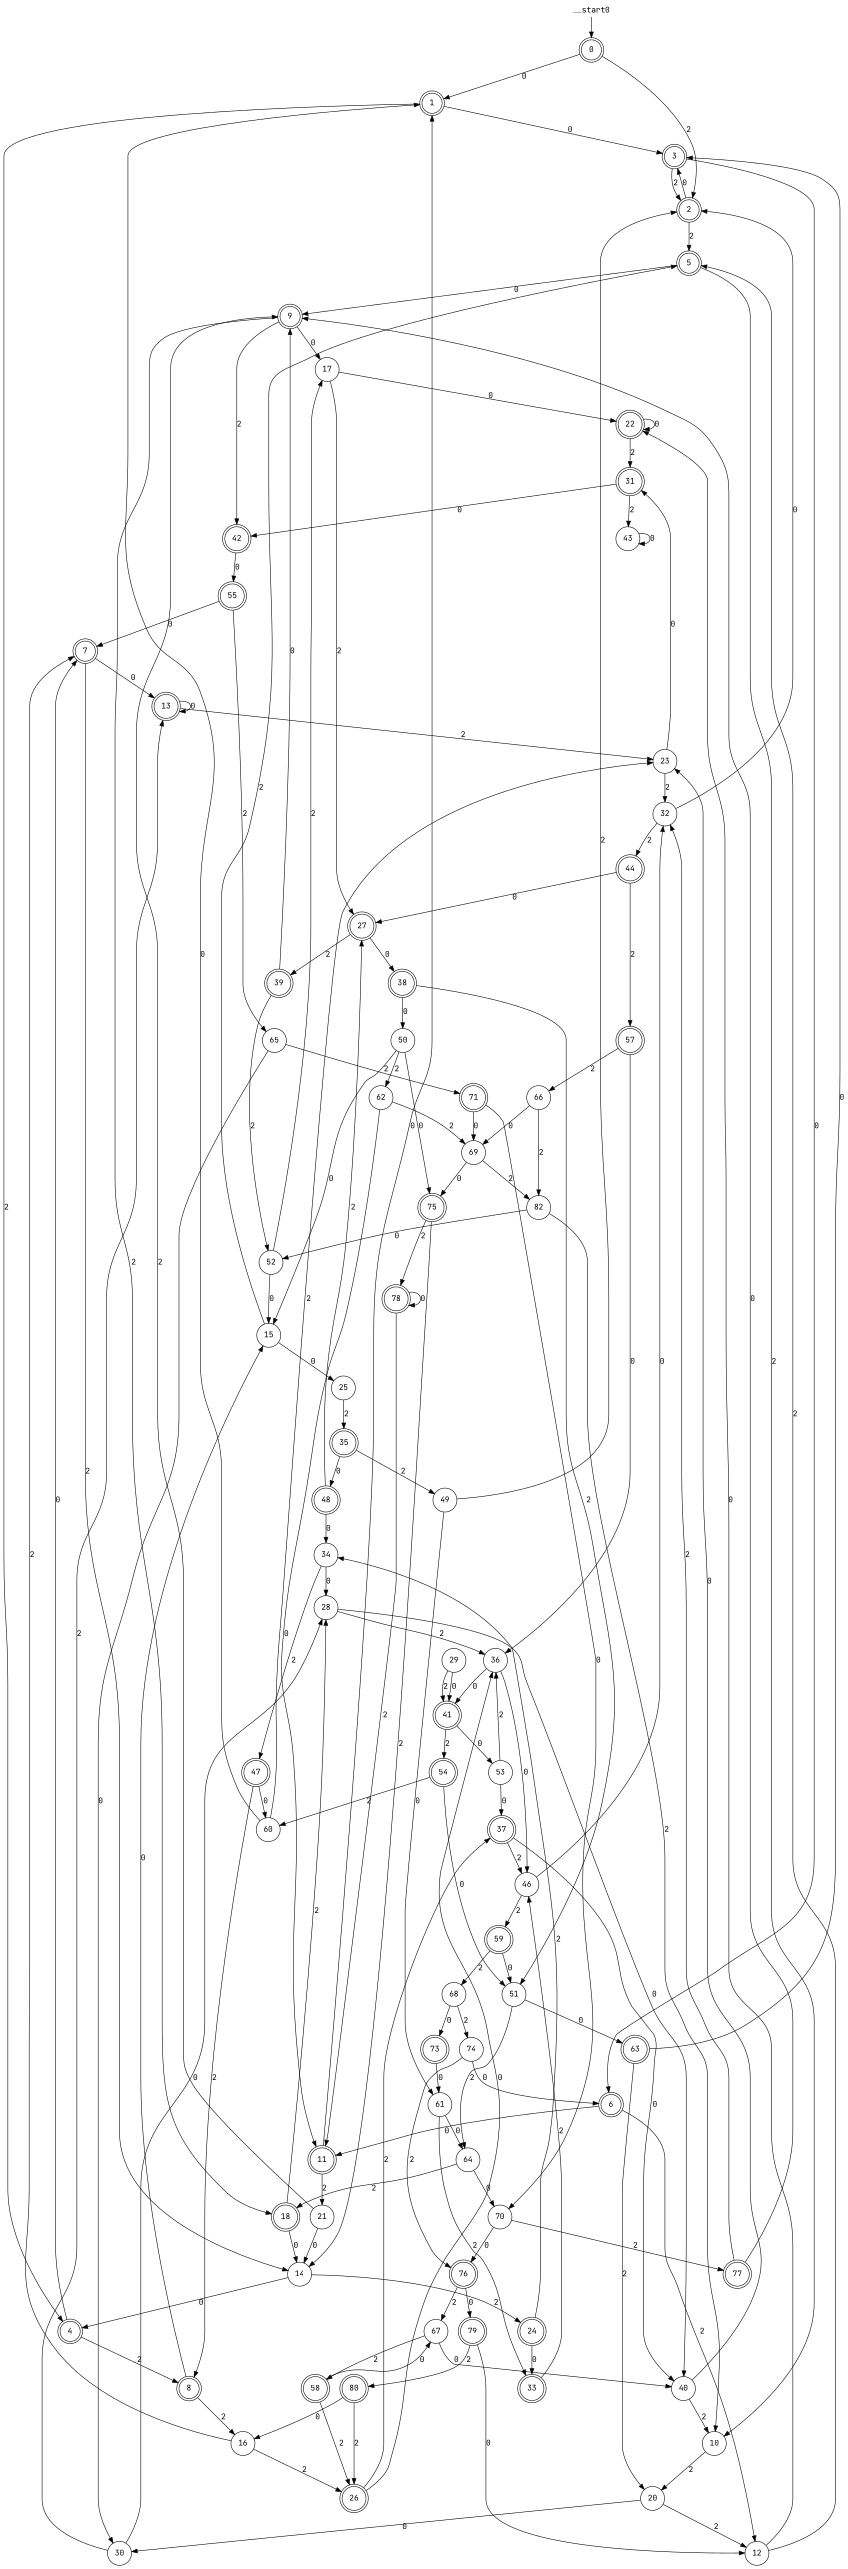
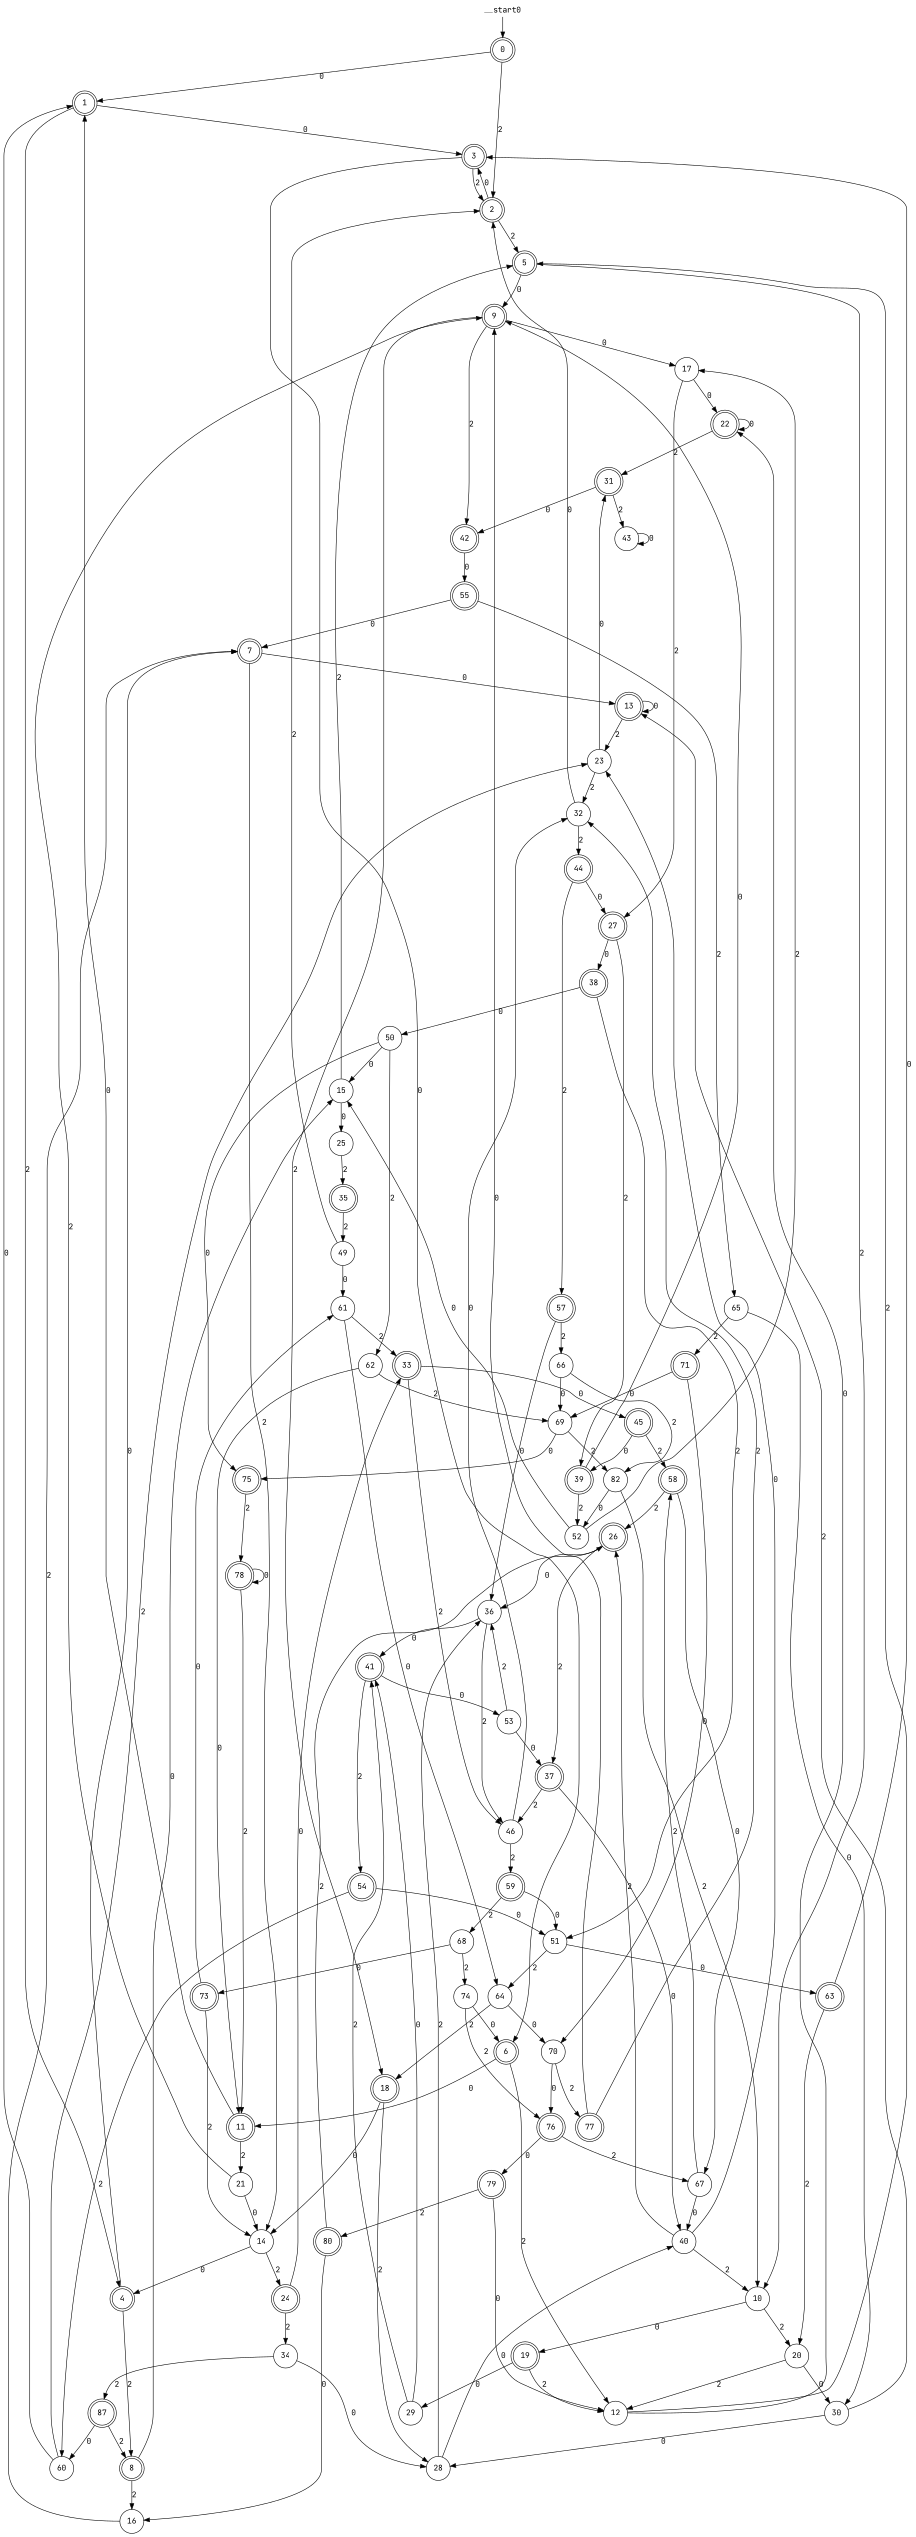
node "45": added
node "48": removed
edge "75" -> "14": now "73" -> "14"
node "47": label "47" -> "87"
edge "36" -> "46": label "0" -> "2"
node "19": added
edge "16" -> "26": now "40" -> "26"
